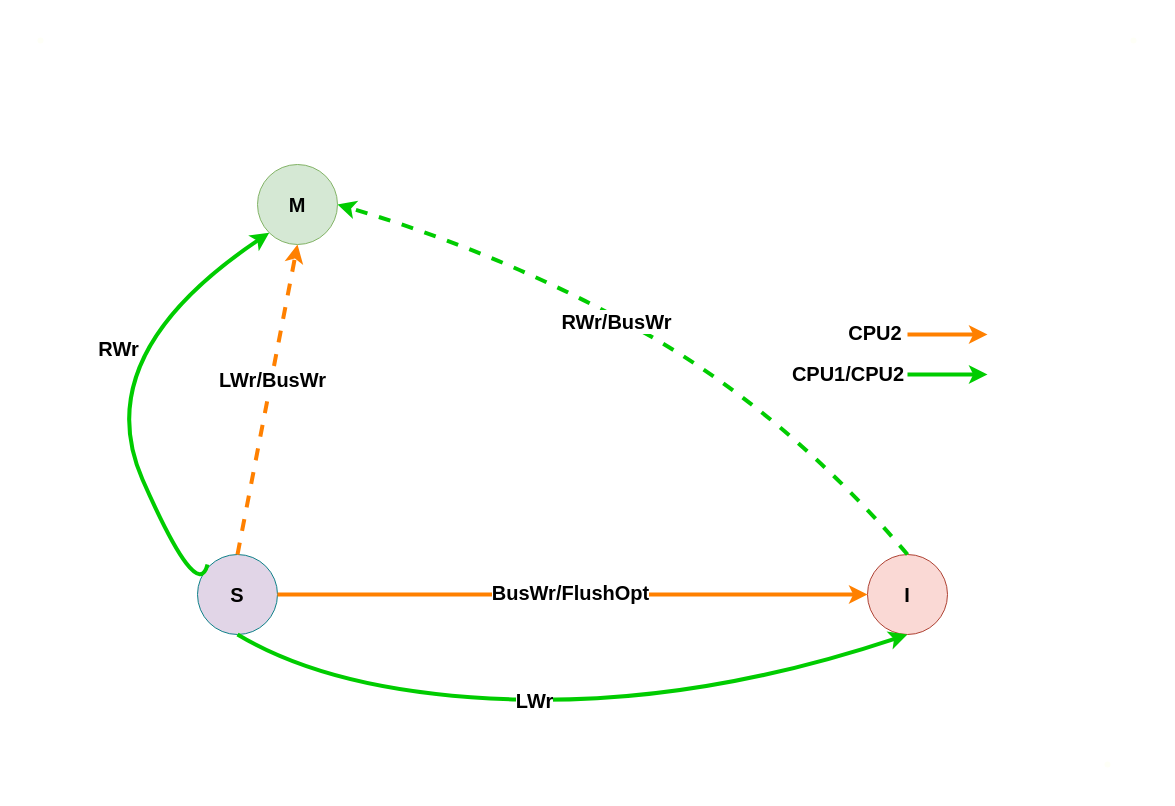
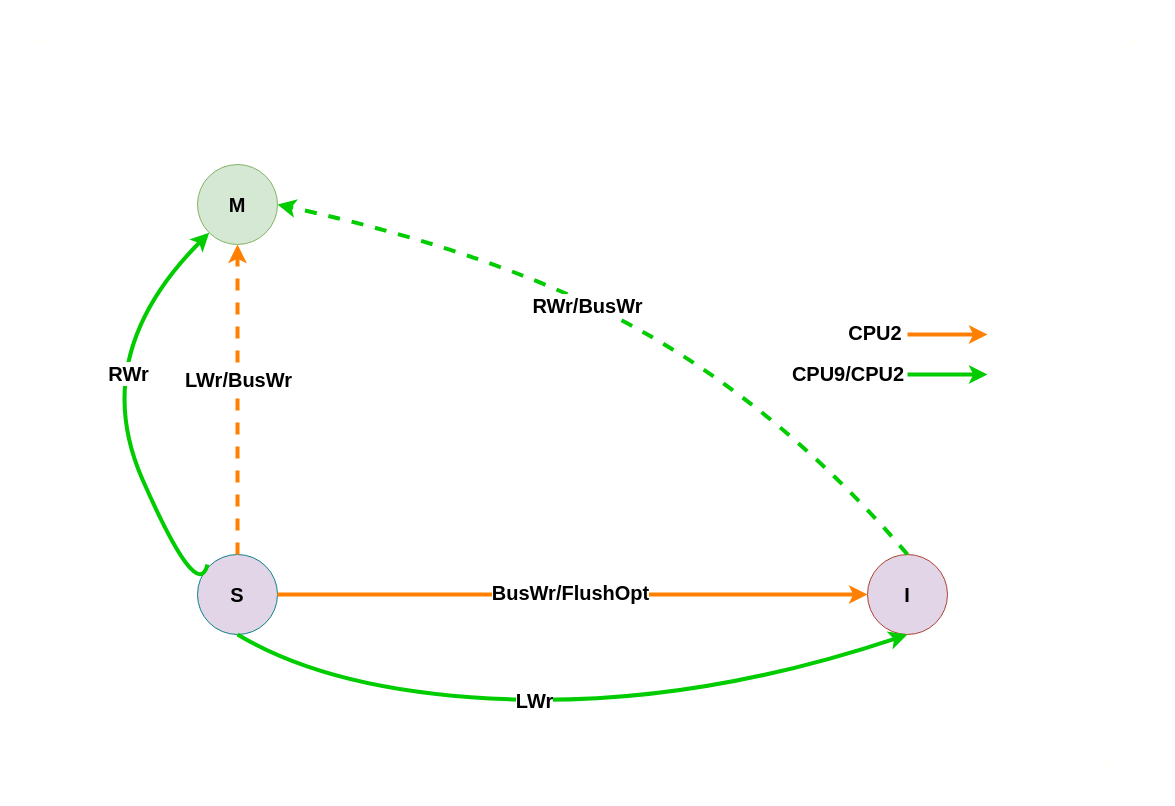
node "M": moved (298, 205) -> (238, 205)
node "CPU1/CPU2": label "CPU1/CPU2" -> "CPU9/CPU2"
node "I": fillcolor #fad9d5 -> #e1d5e7
